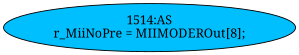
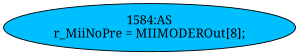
node "1514:AS r_MiiNoPre = MIIMODEROut[8];": label "1514:AS r_MiiNoPre = MIIMODEROut[8];" -> "1584:AS r_MiiNoPre = MIIMODEROut[8];"
